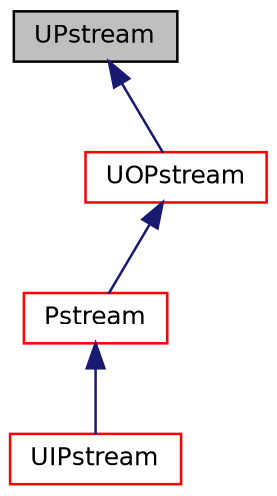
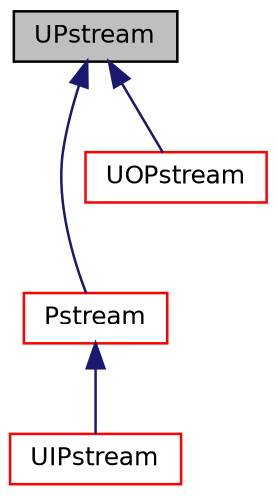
edge "Pstream" -> "UOPstream": now "Pstream" -> "UPstream"
